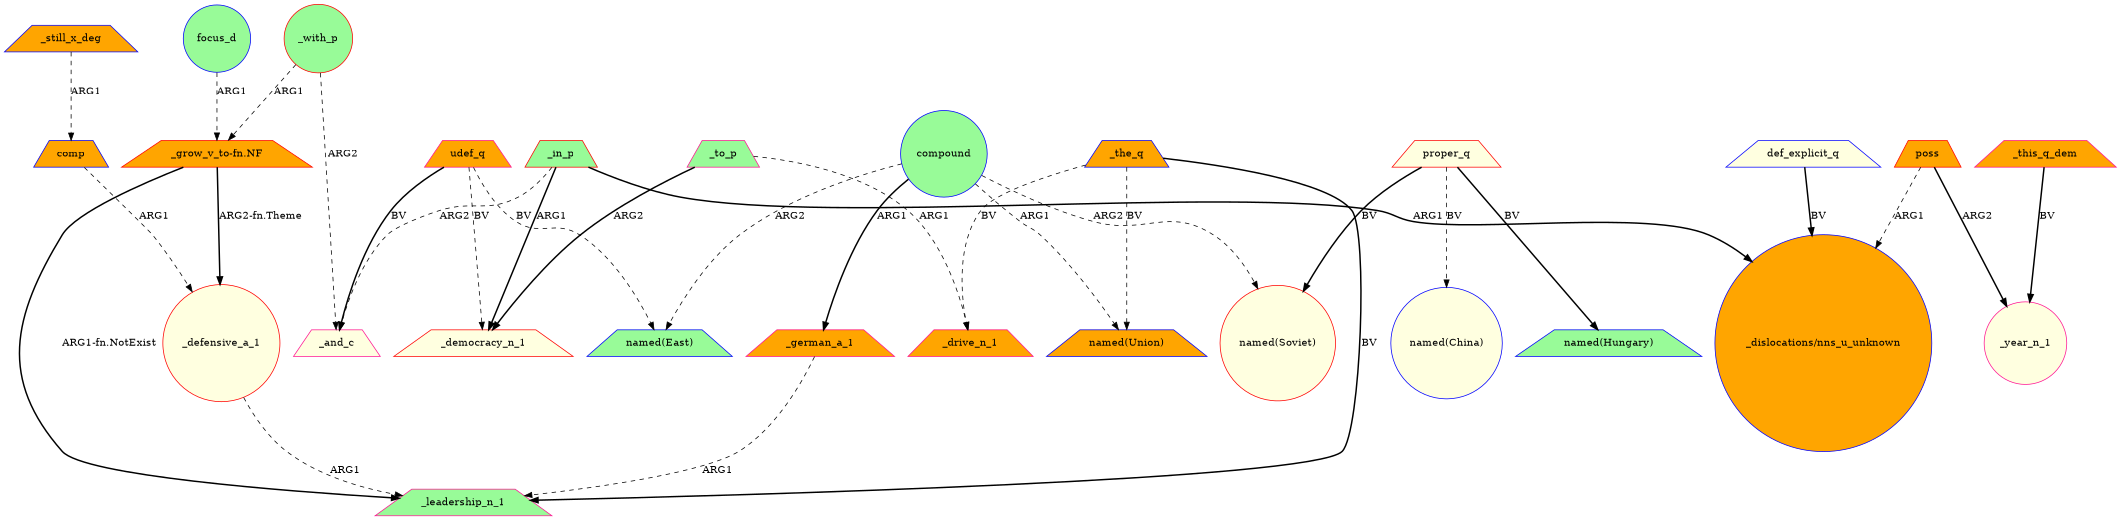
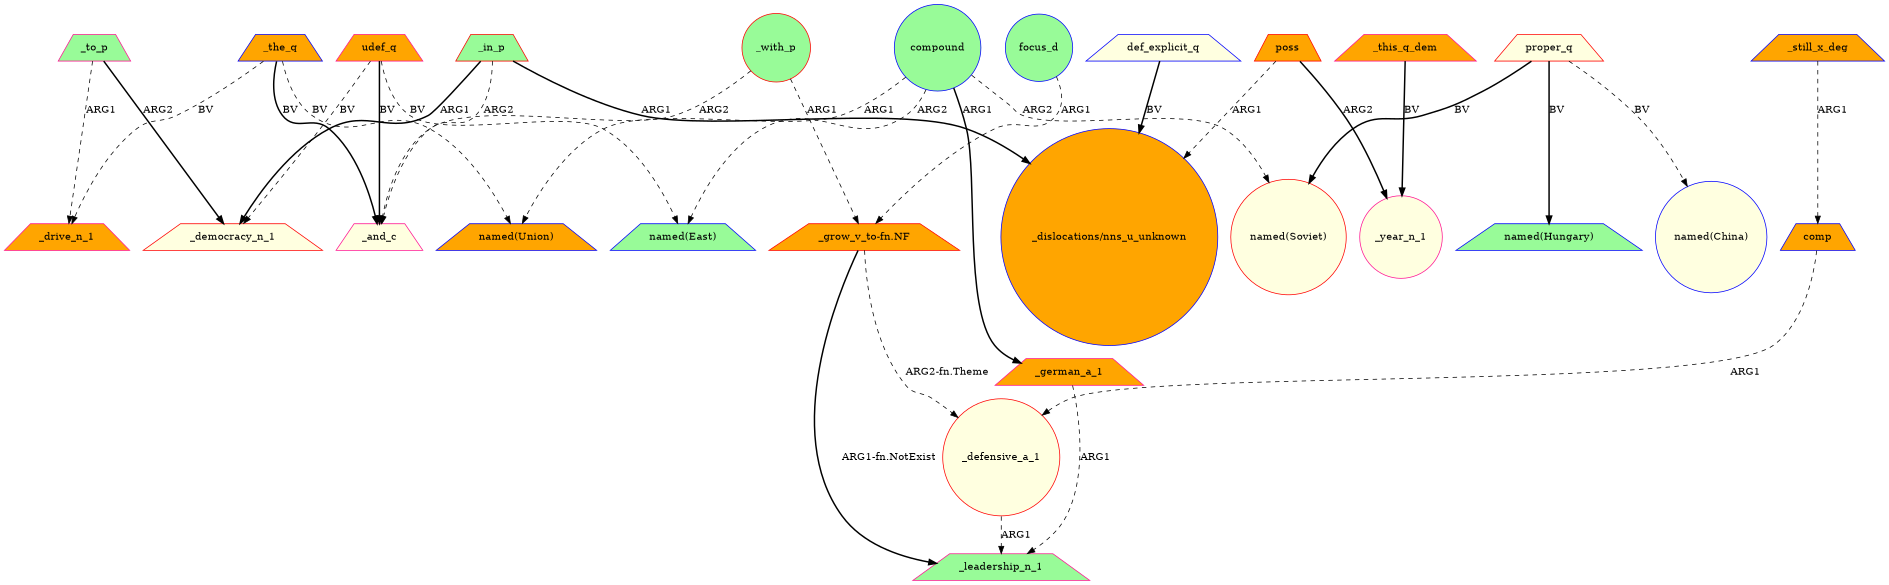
edge "_grow_v_to-fn.NF" -> "_defensive_a_1": style bold -> dashed
edge "_the_q" -> "_leadership_n_1": now "_the_q" -> "_and_c"
